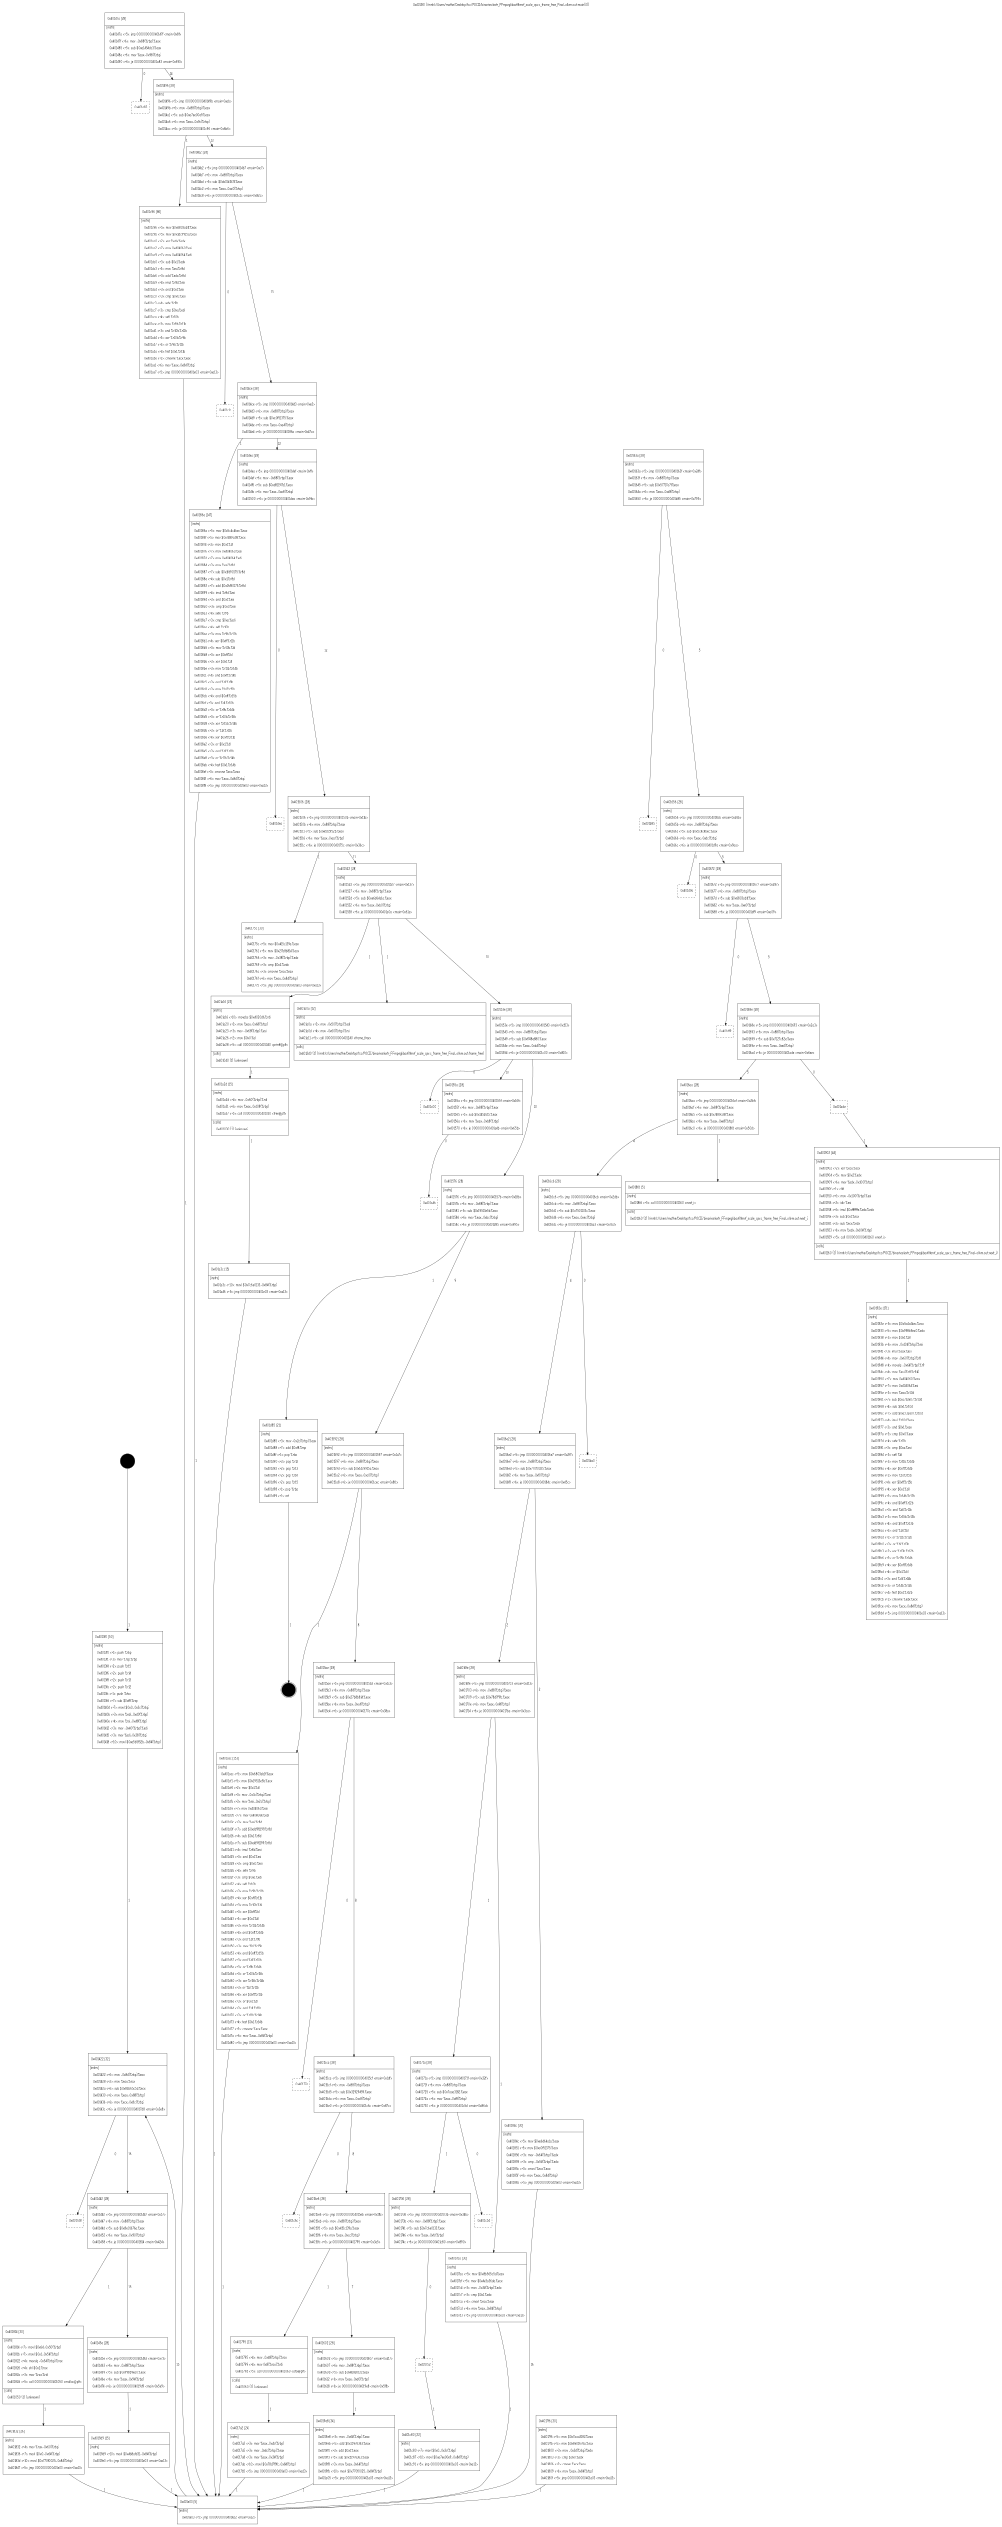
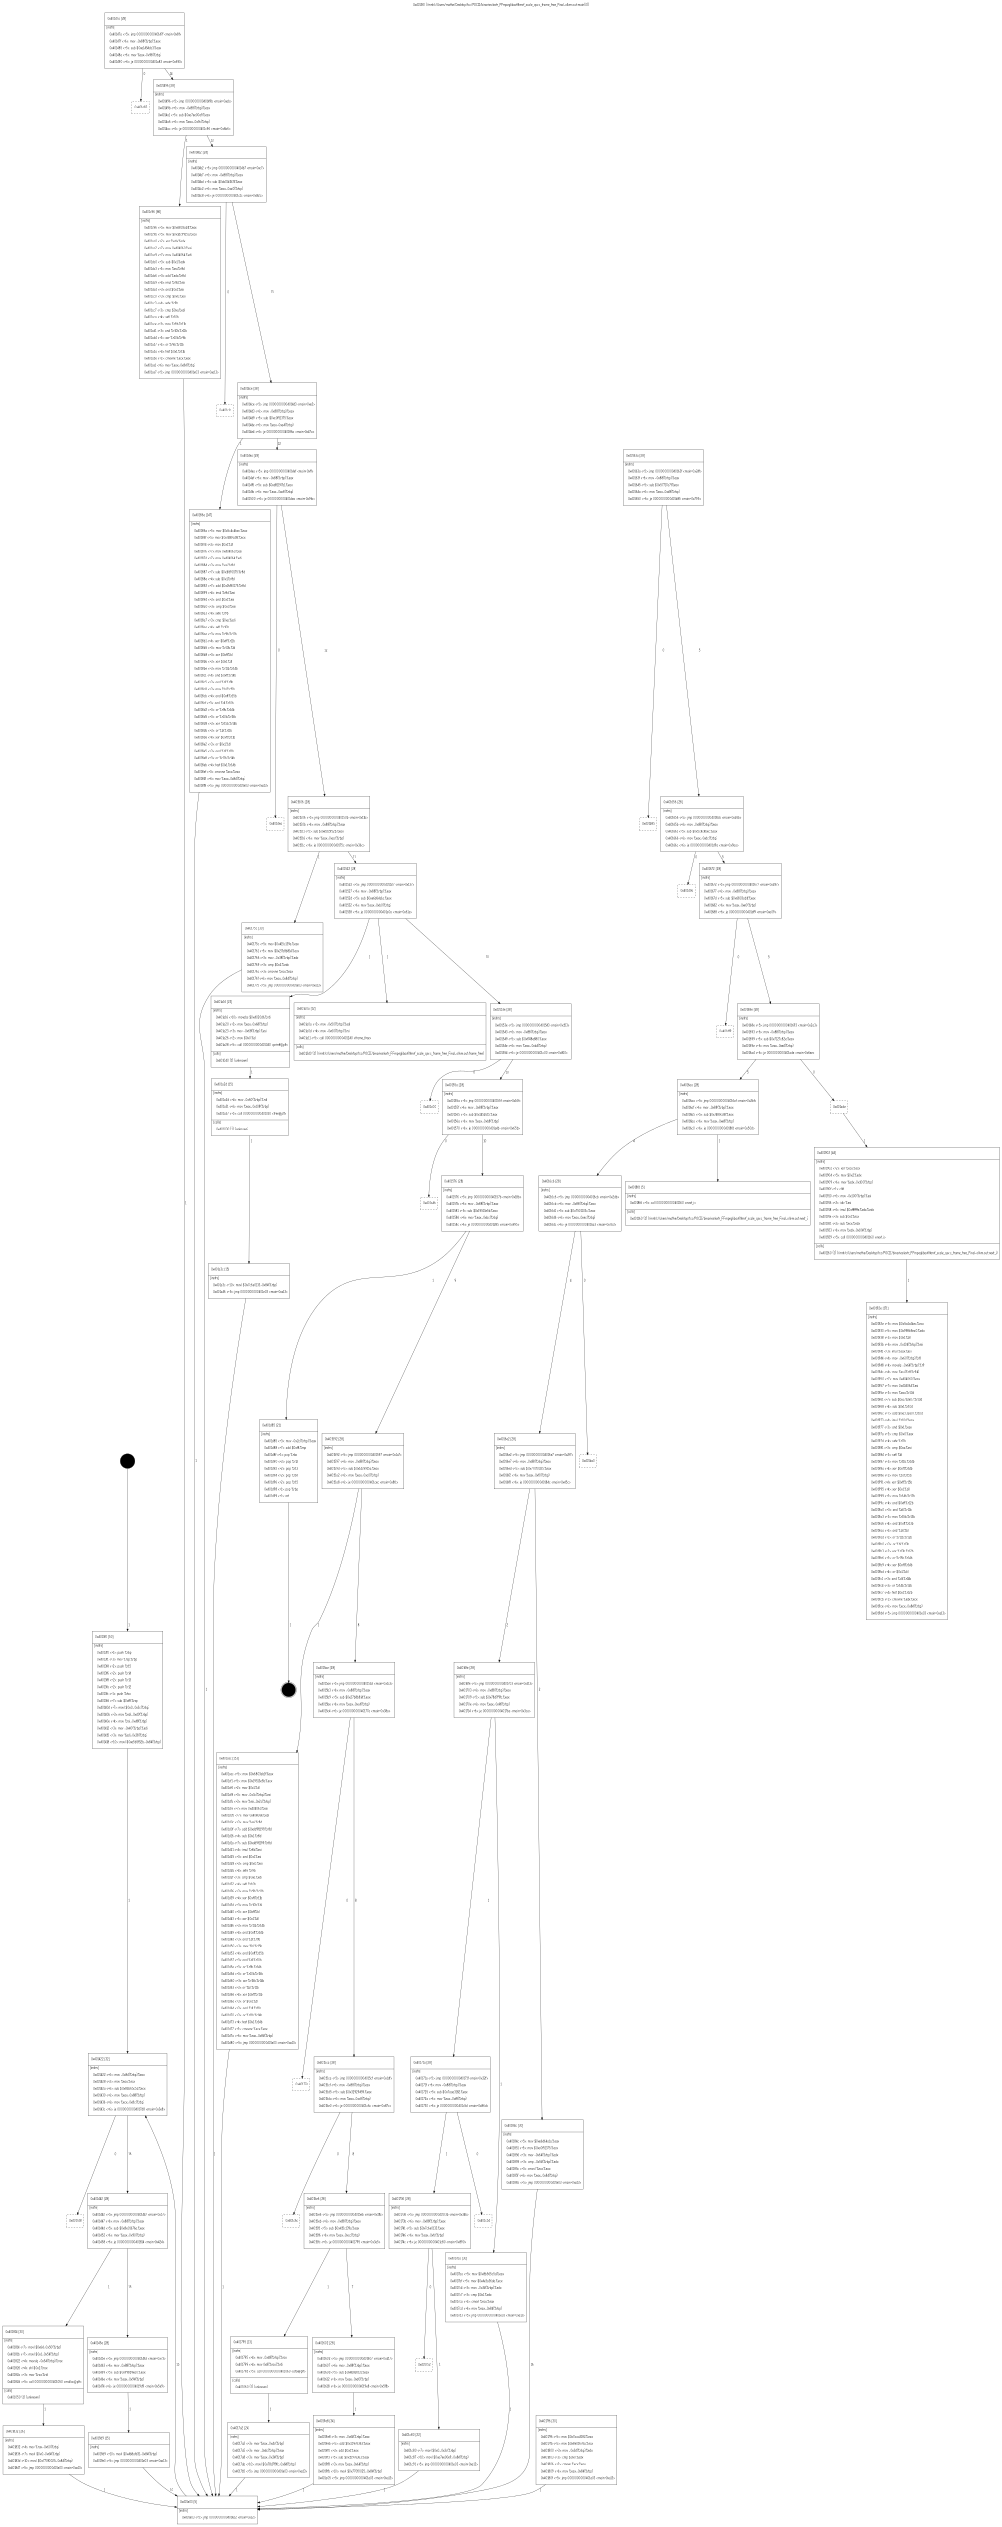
edge "0x40153e [28]" -> "0x401576 [28]": now "0x40155a [28]" -> "0x401576 [28]"
edge "0x40175c [30]" -> "0x401e03 [5]": added, label "1"
edge "0x401752" -> "0x401c80 [22]": now "0x401736 [28]" -> "0x401c80 [22]"
edge "0x4019d9 [15]" -> "0x401e03 [5]": label " 1" -> " 10"
